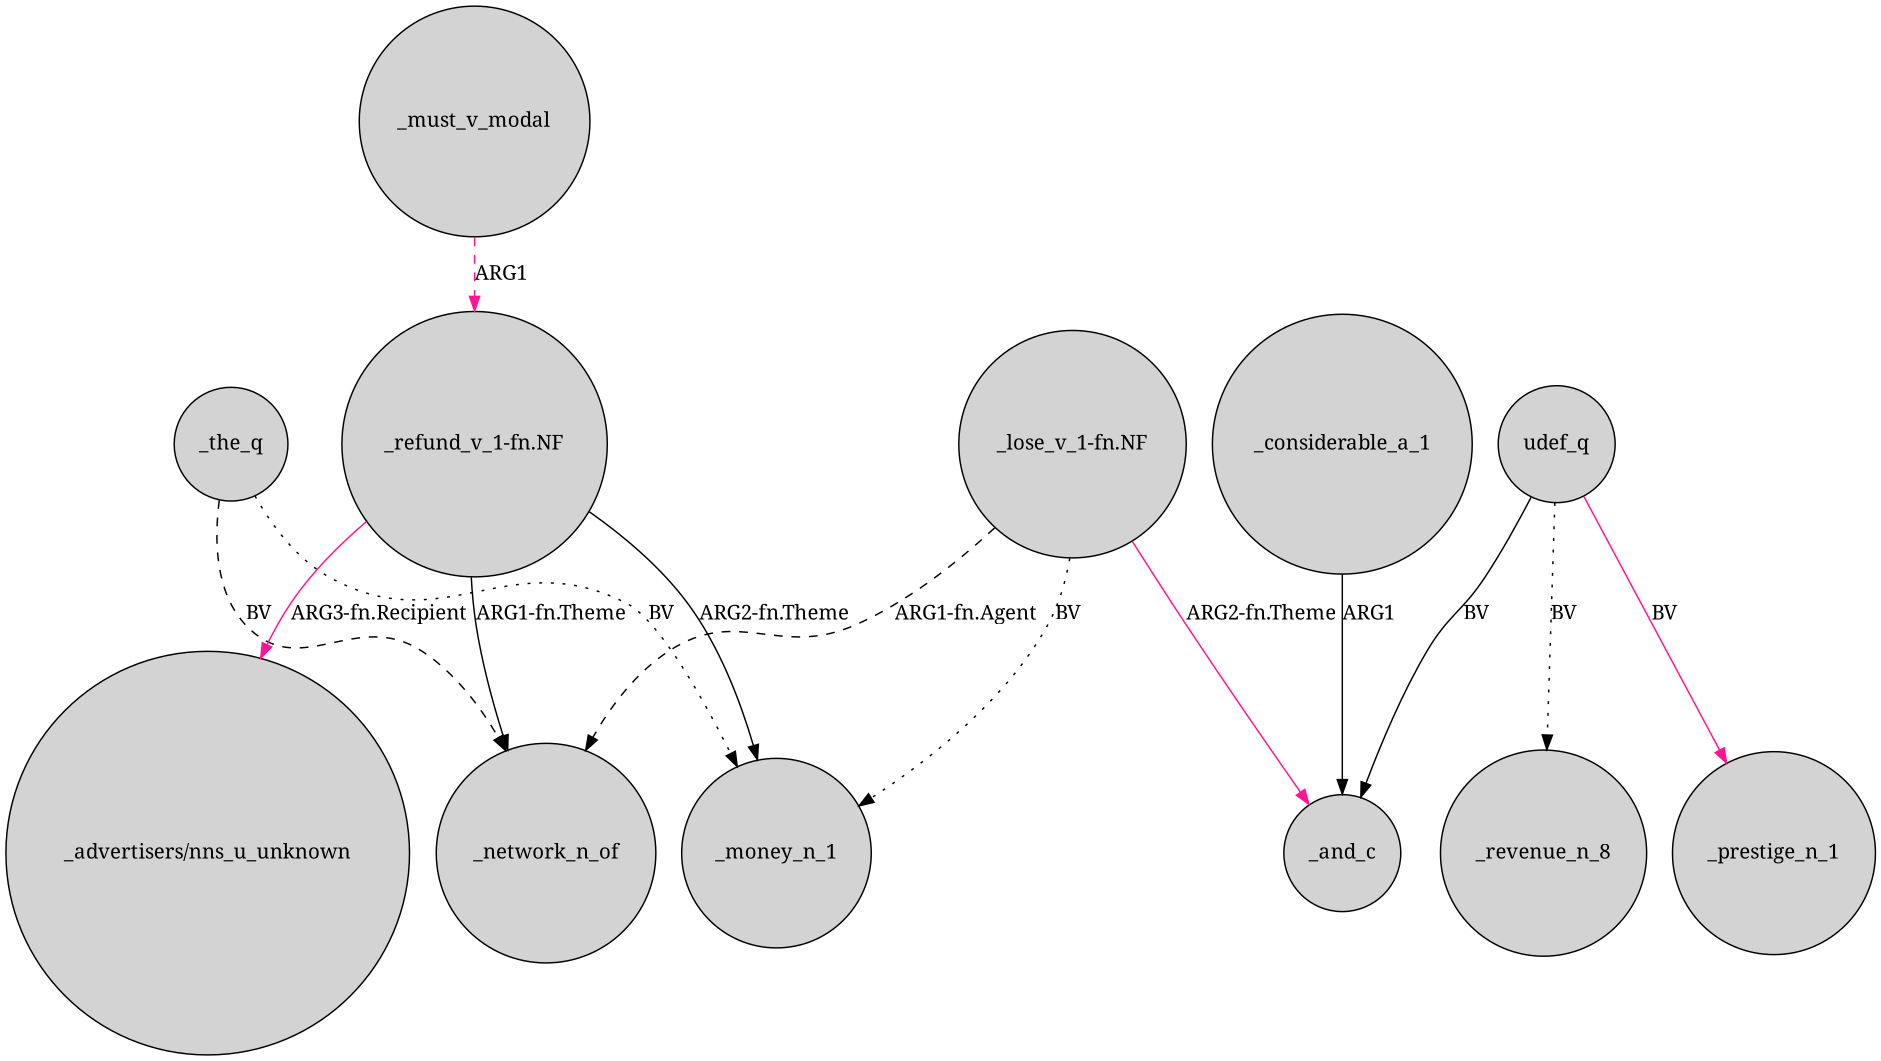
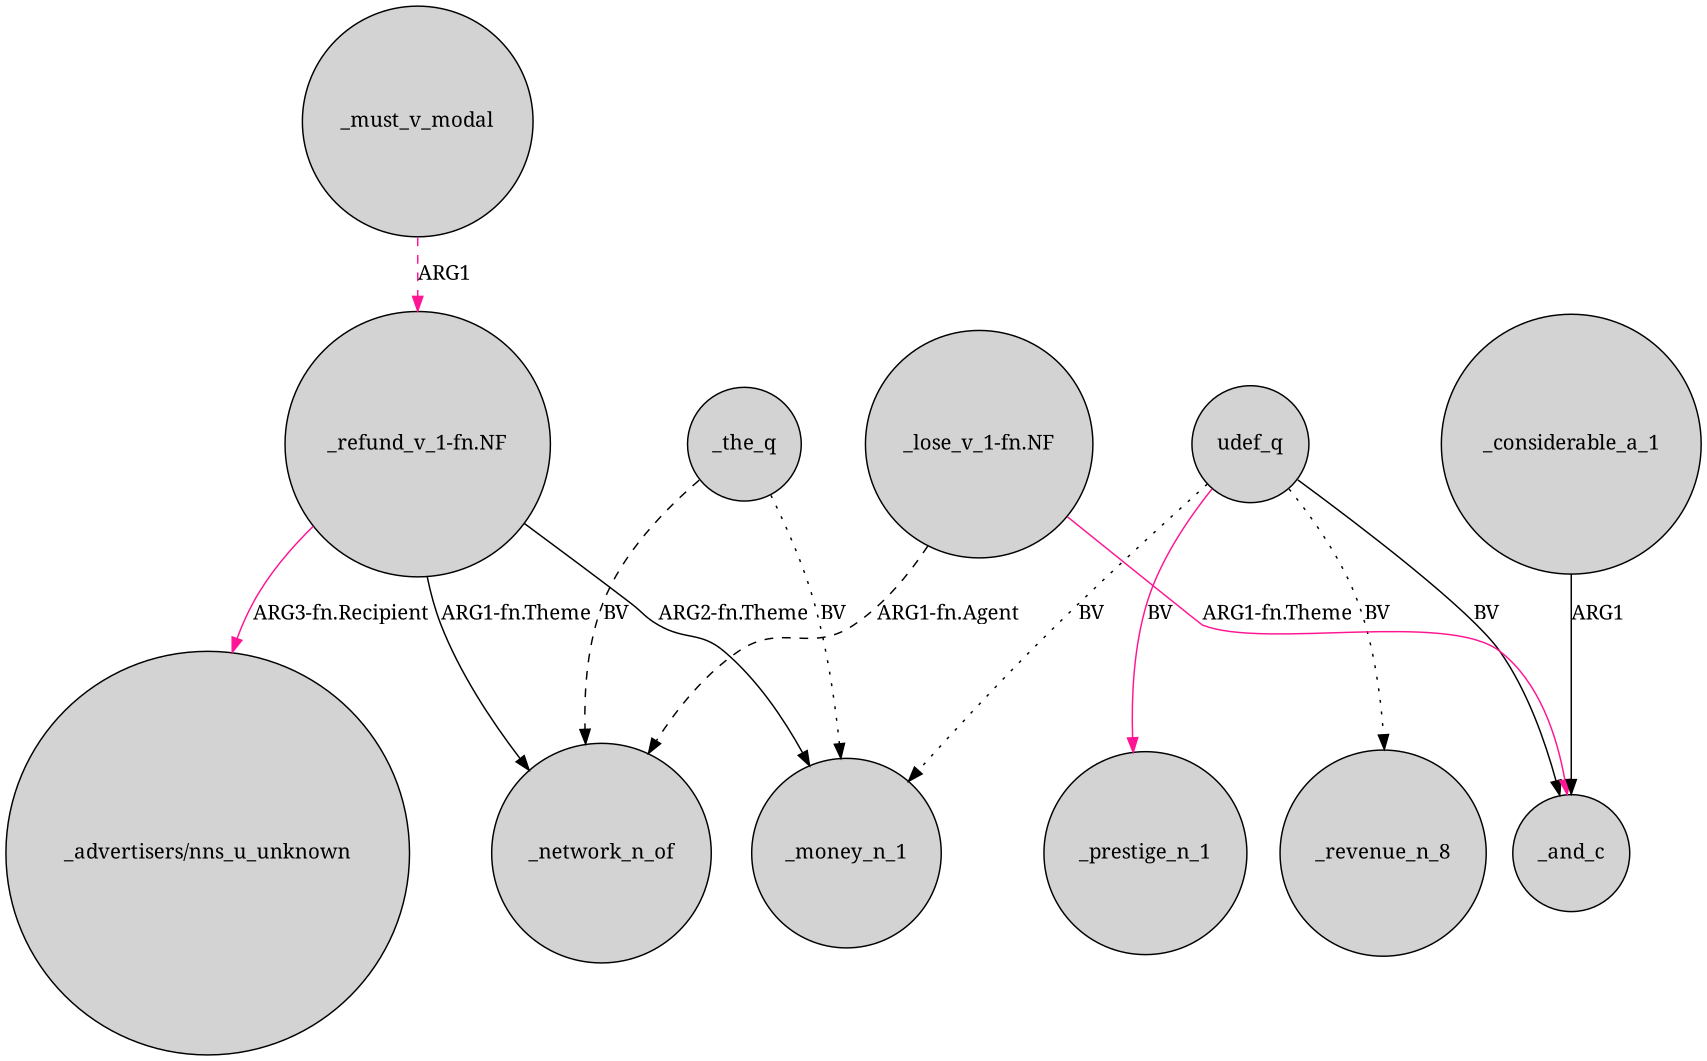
edge "_lose_v_1-fn.NF" -> "_and_c": label "ARG2-fn.Theme" -> "ARG1-fn.Theme"
edge "_lose_v_1-fn.NF" -> "_money_n_1": now "udef_q" -> "_money_n_1"
